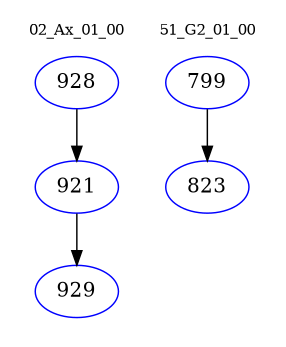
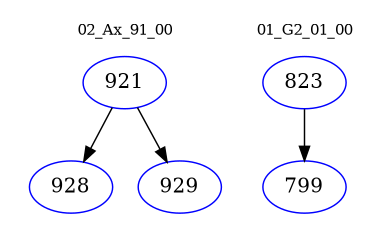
cluster "02_Ax_01_00": label "02_Ax_01_00" -> "02_Ax_91_00"
cluster "51_G2_01_00": label "51_G2_01_00" -> "01_G2_01_00"
edge "928" -> "921": reversed
edge "799" -> "823": reversed
